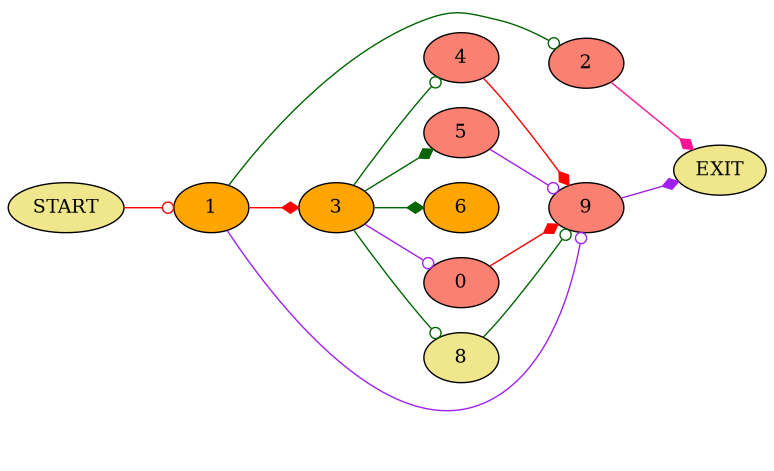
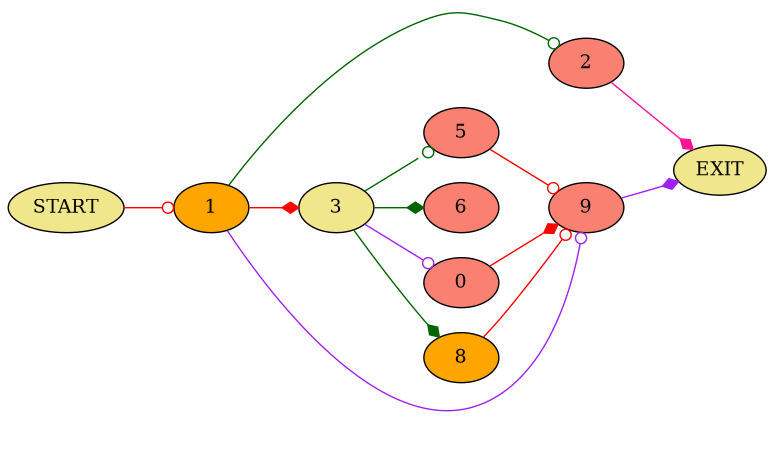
node "4": removed
edge "5" -> "9": color purple -> red
edge "3" -> "5": arrowhead diamond -> odot
node "3": fillcolor orange -> khaki
node "6": fillcolor orange -> salmon
edge "3" -> "8": arrowhead odot -> diamond
edge "8" -> "9": color darkgreen -> red
node "8": fillcolor khaki -> orange
